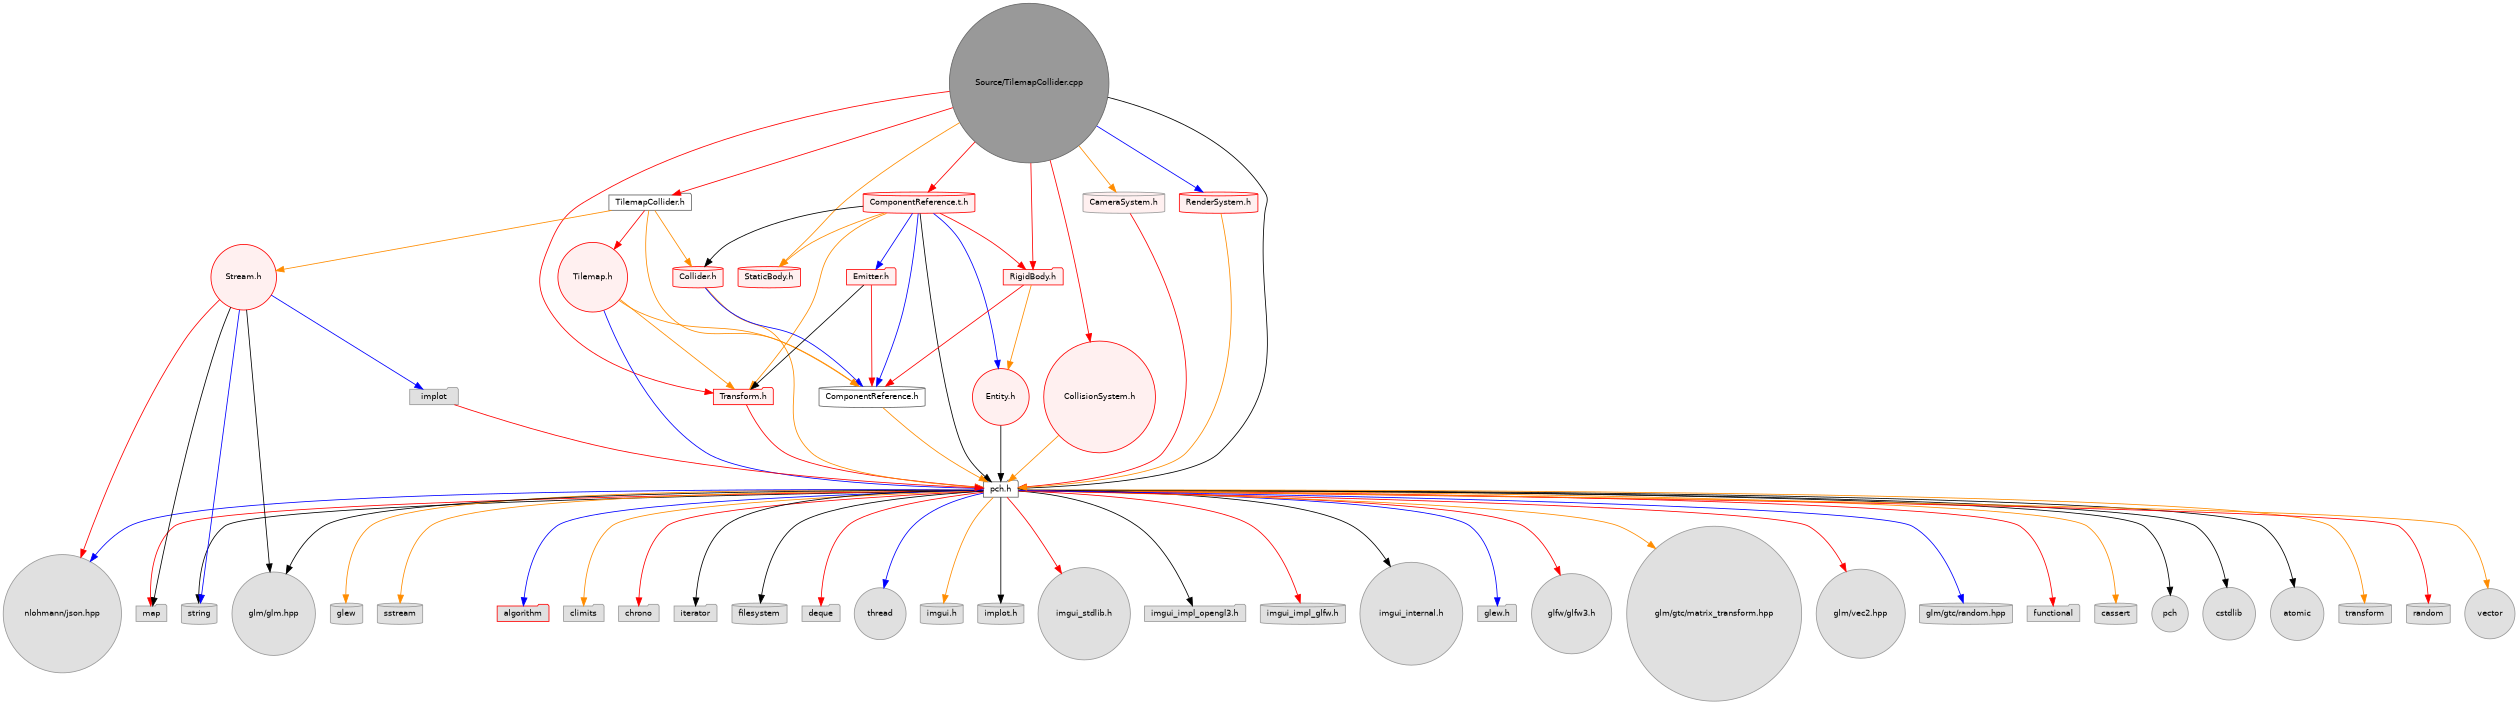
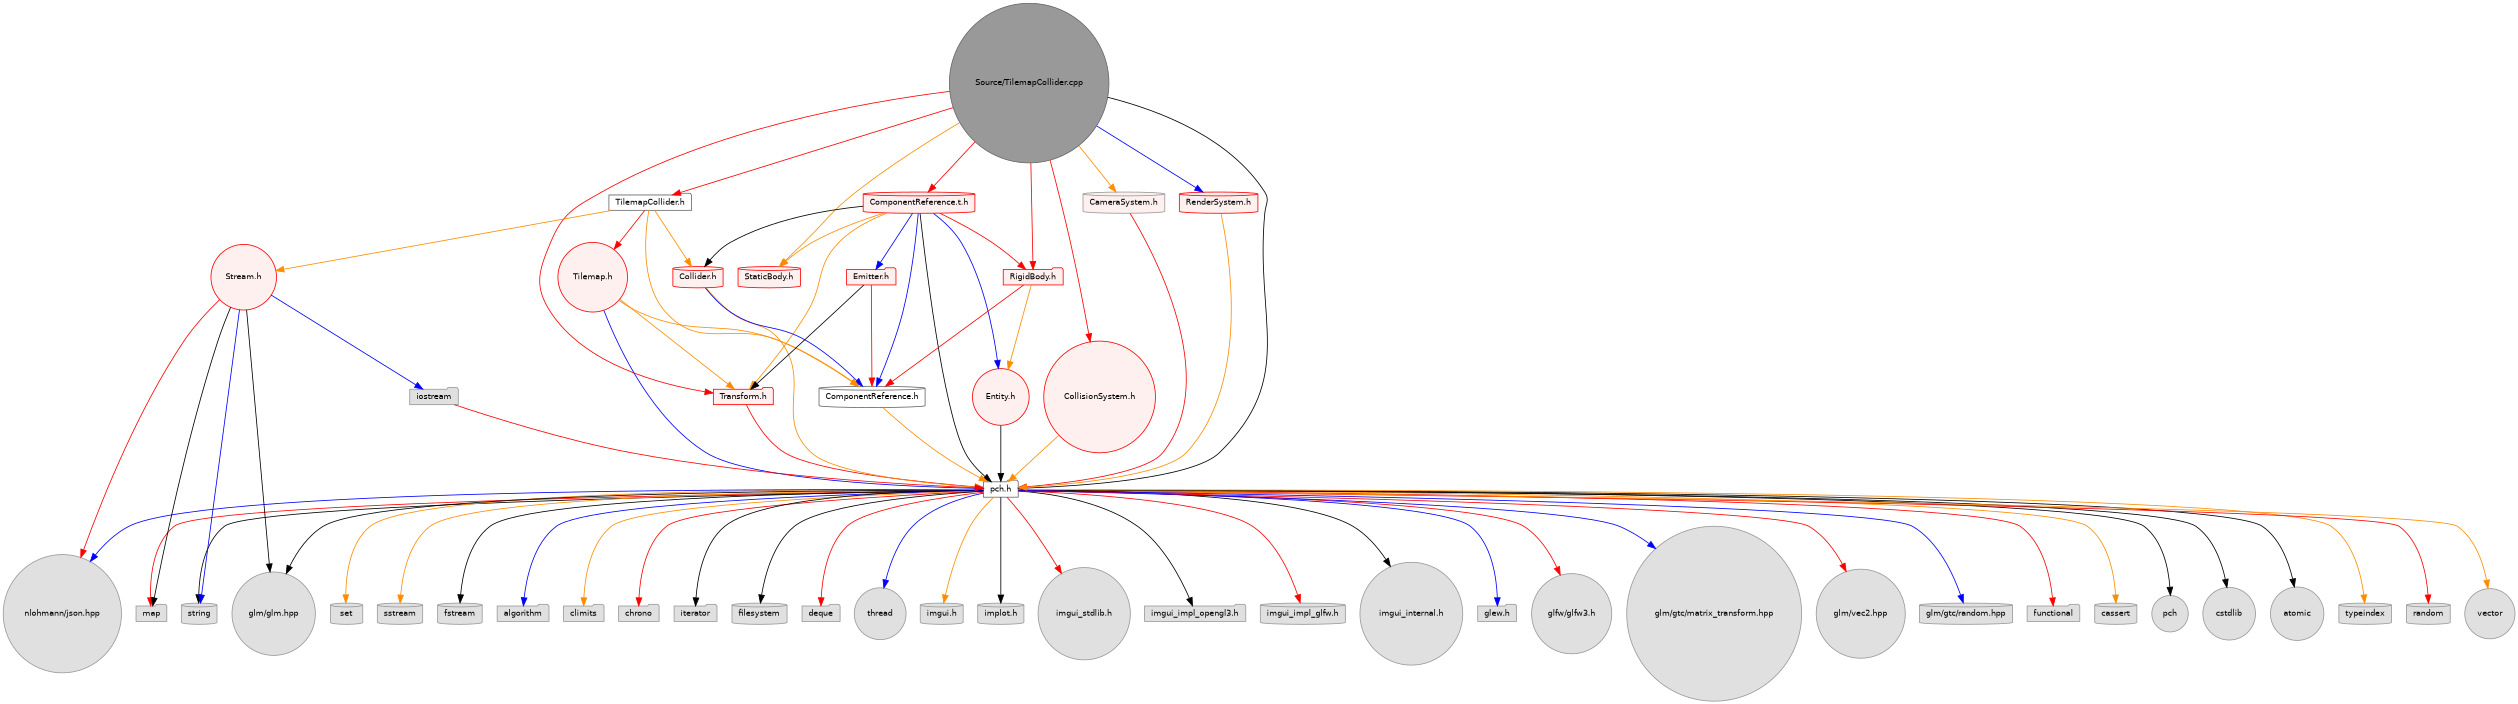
node "implot": label "implot" -> "iostream"
edge "pch.h" -> "glm/gtc/matrix_transform.hpp": color darkorange -> blue
node "glew": label "glew" -> "set"
node "fstream": added
node "algorithm": color red -> grey60
node "transform": label "transform" -> "typeindex"
